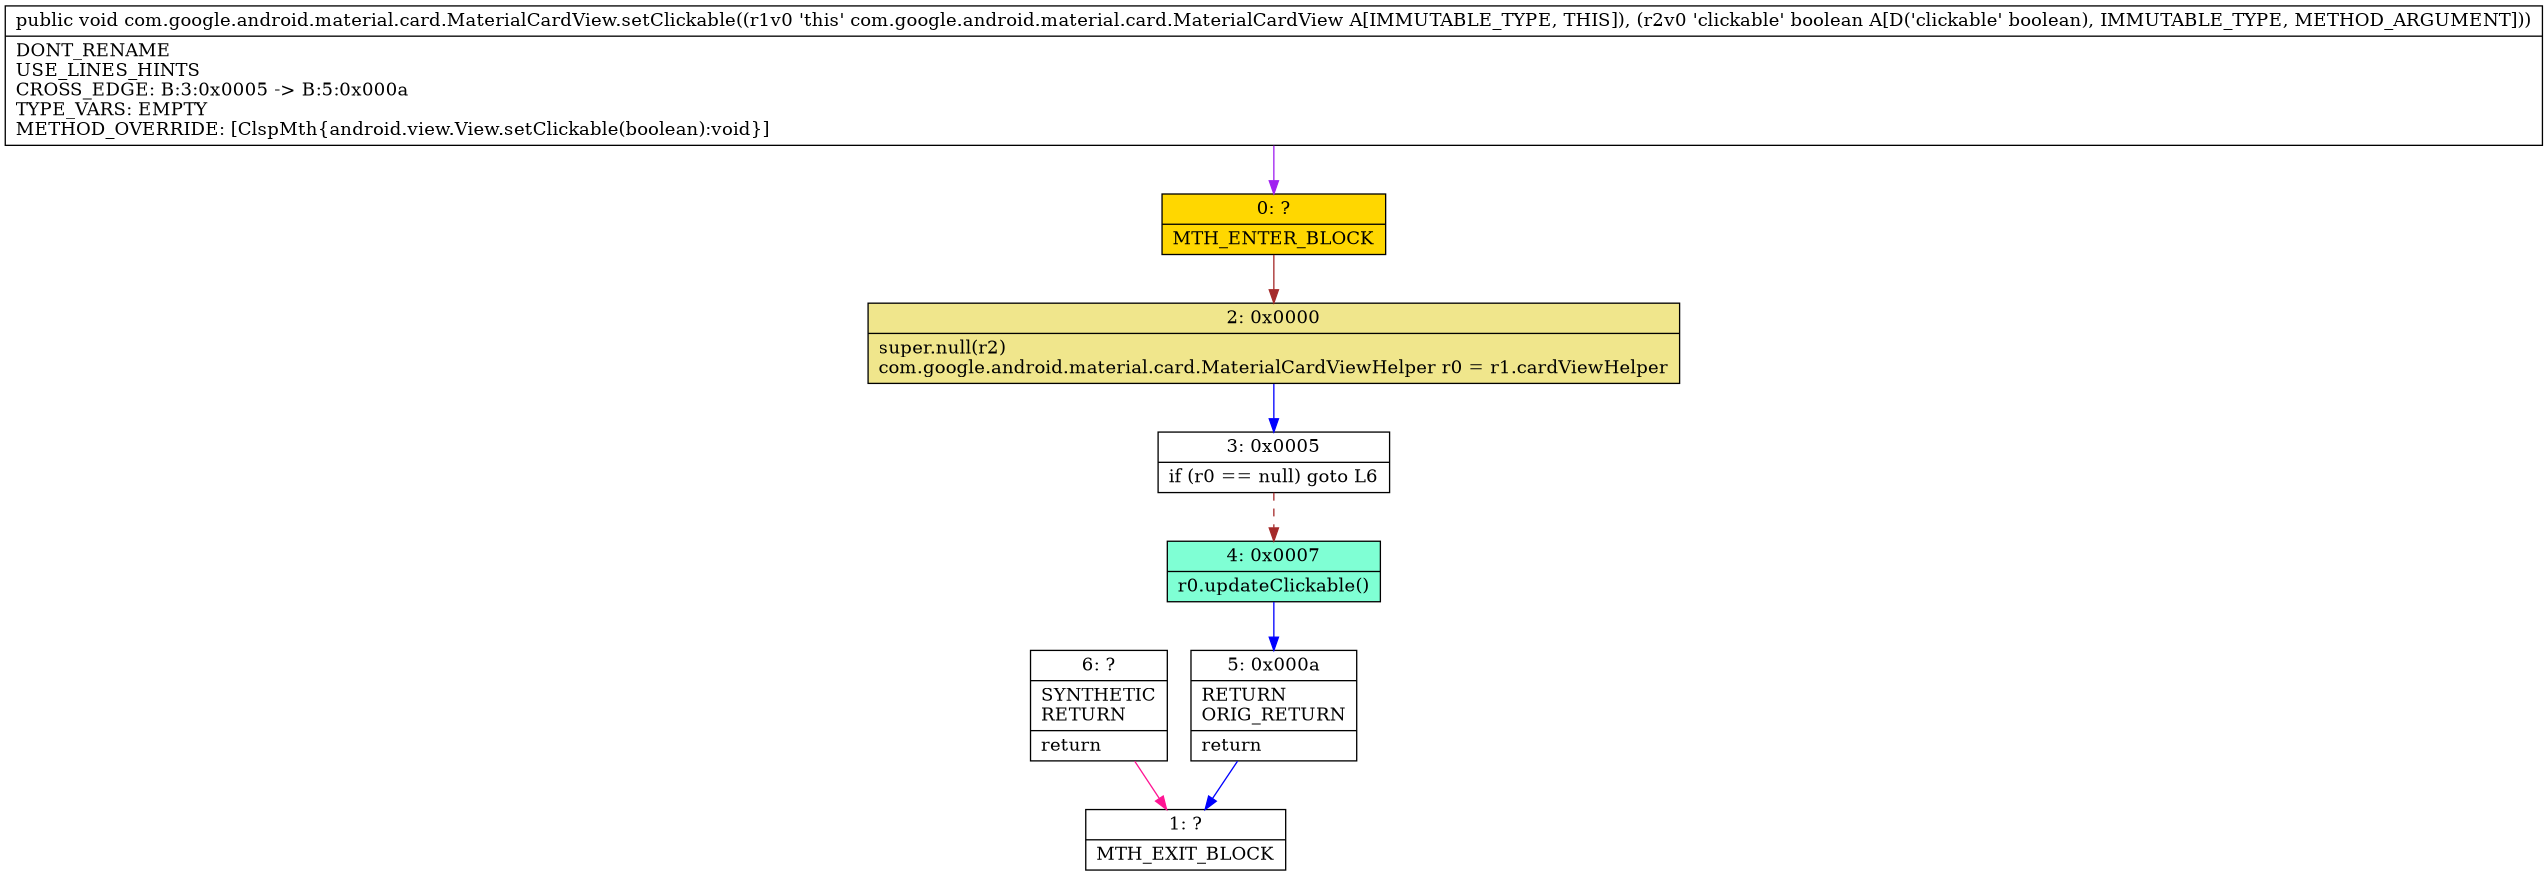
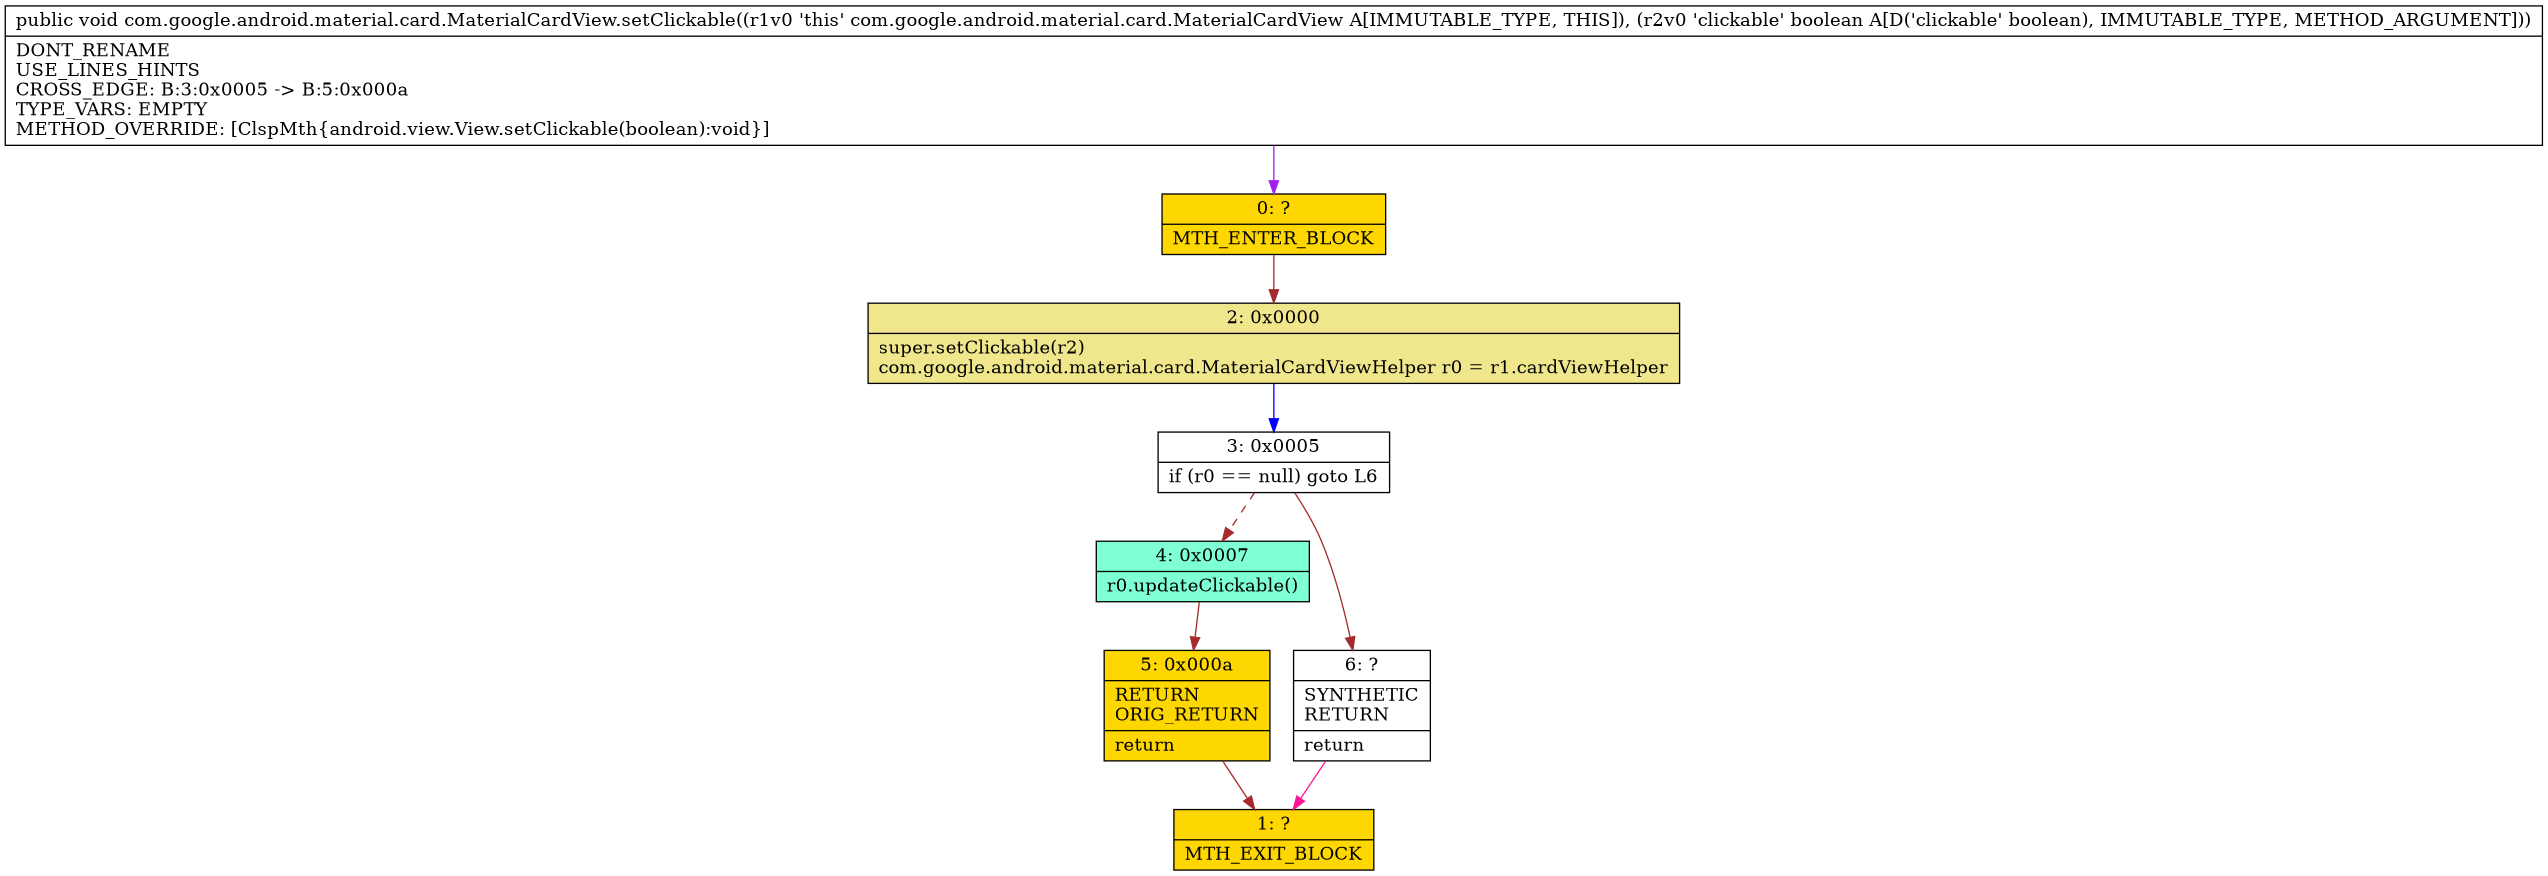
node "2: 0x0000": text "super.null(r2)" -> "super.setClickable(r2)"
edge "3: 0x0005" -> "6: ?": added
edge "4: 0x0007" -> "5: 0x000a": color blue -> brown
node "5: 0x000a": fillcolor white -> gold
edge "5: 0x000a" -> "1: ?": color blue -> brown
node "1: ?": fillcolor white -> gold
